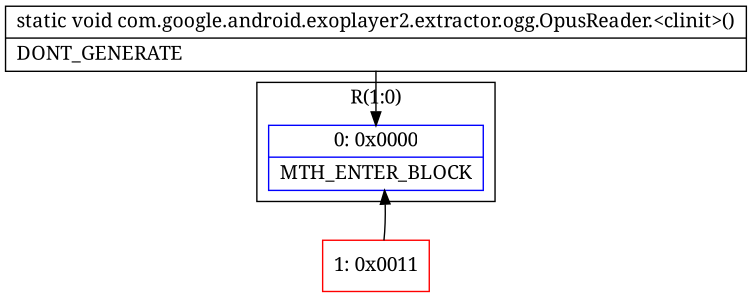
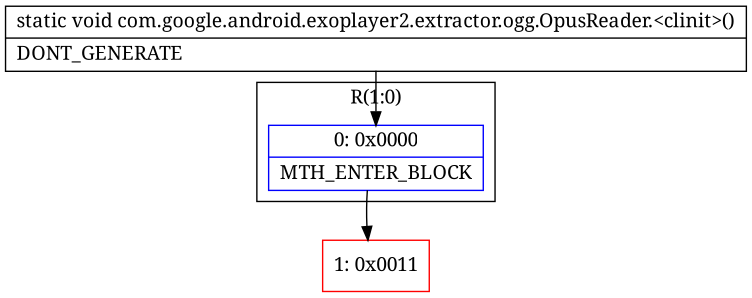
edge "1: 0x0011" -> "0: 0x0000": reversed
